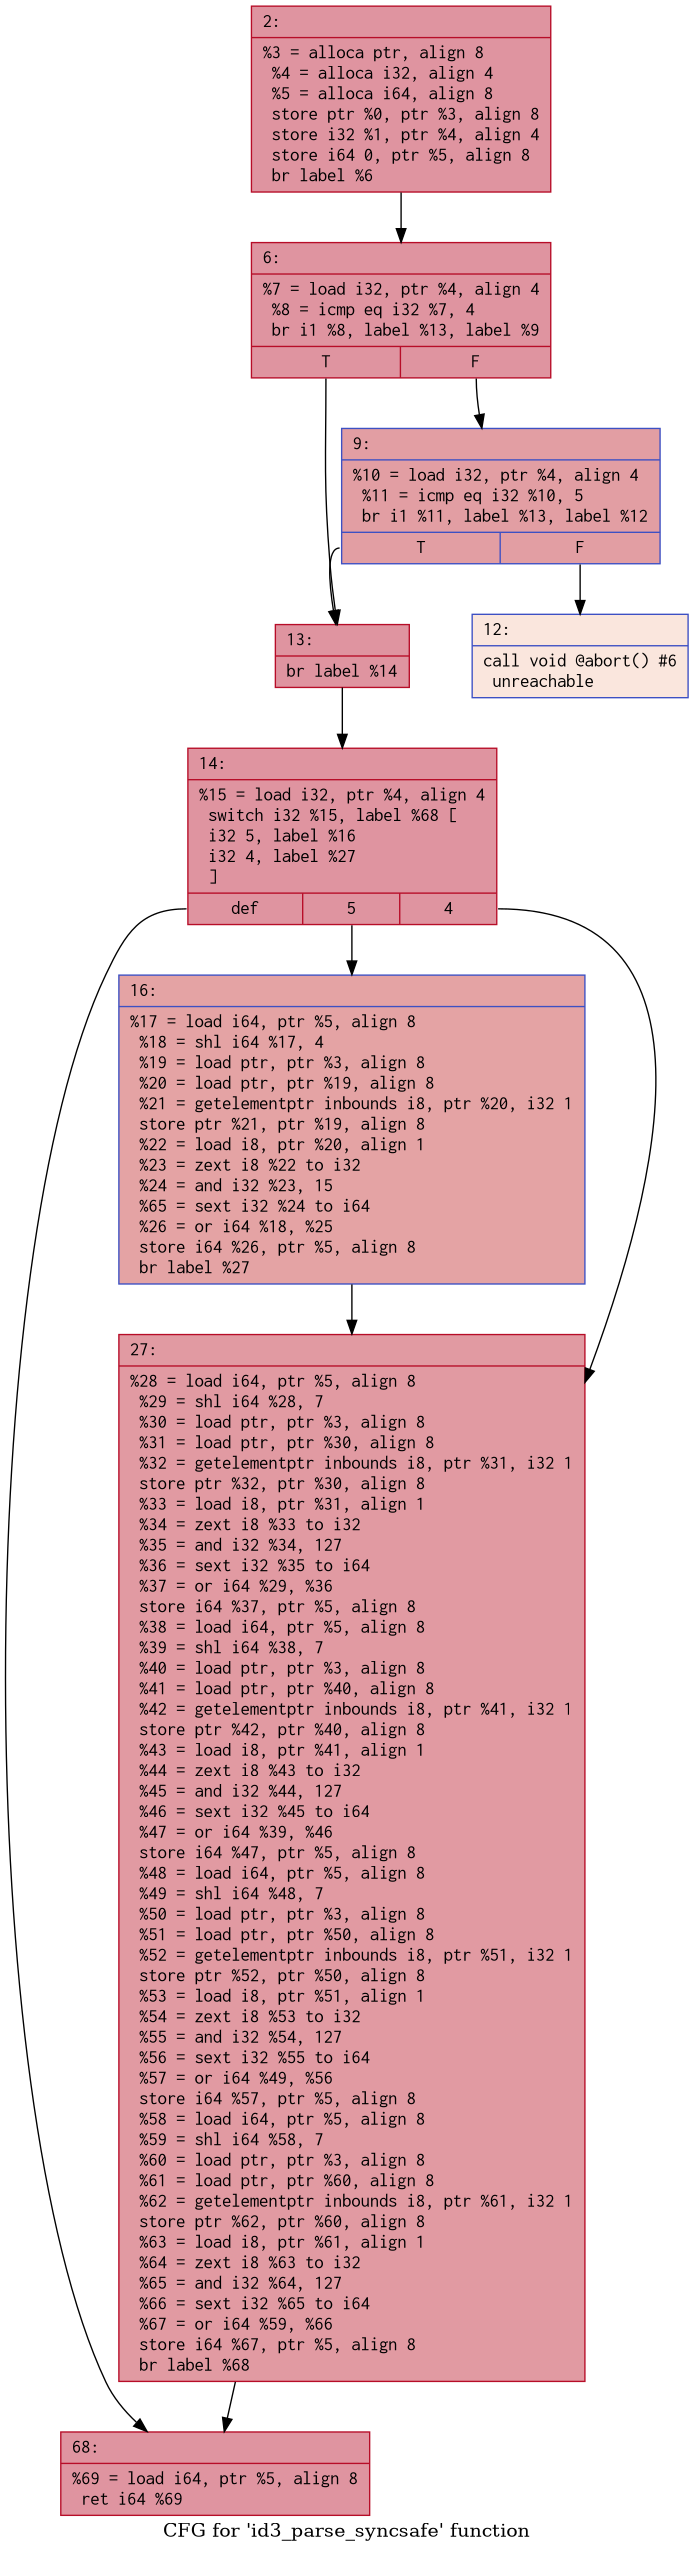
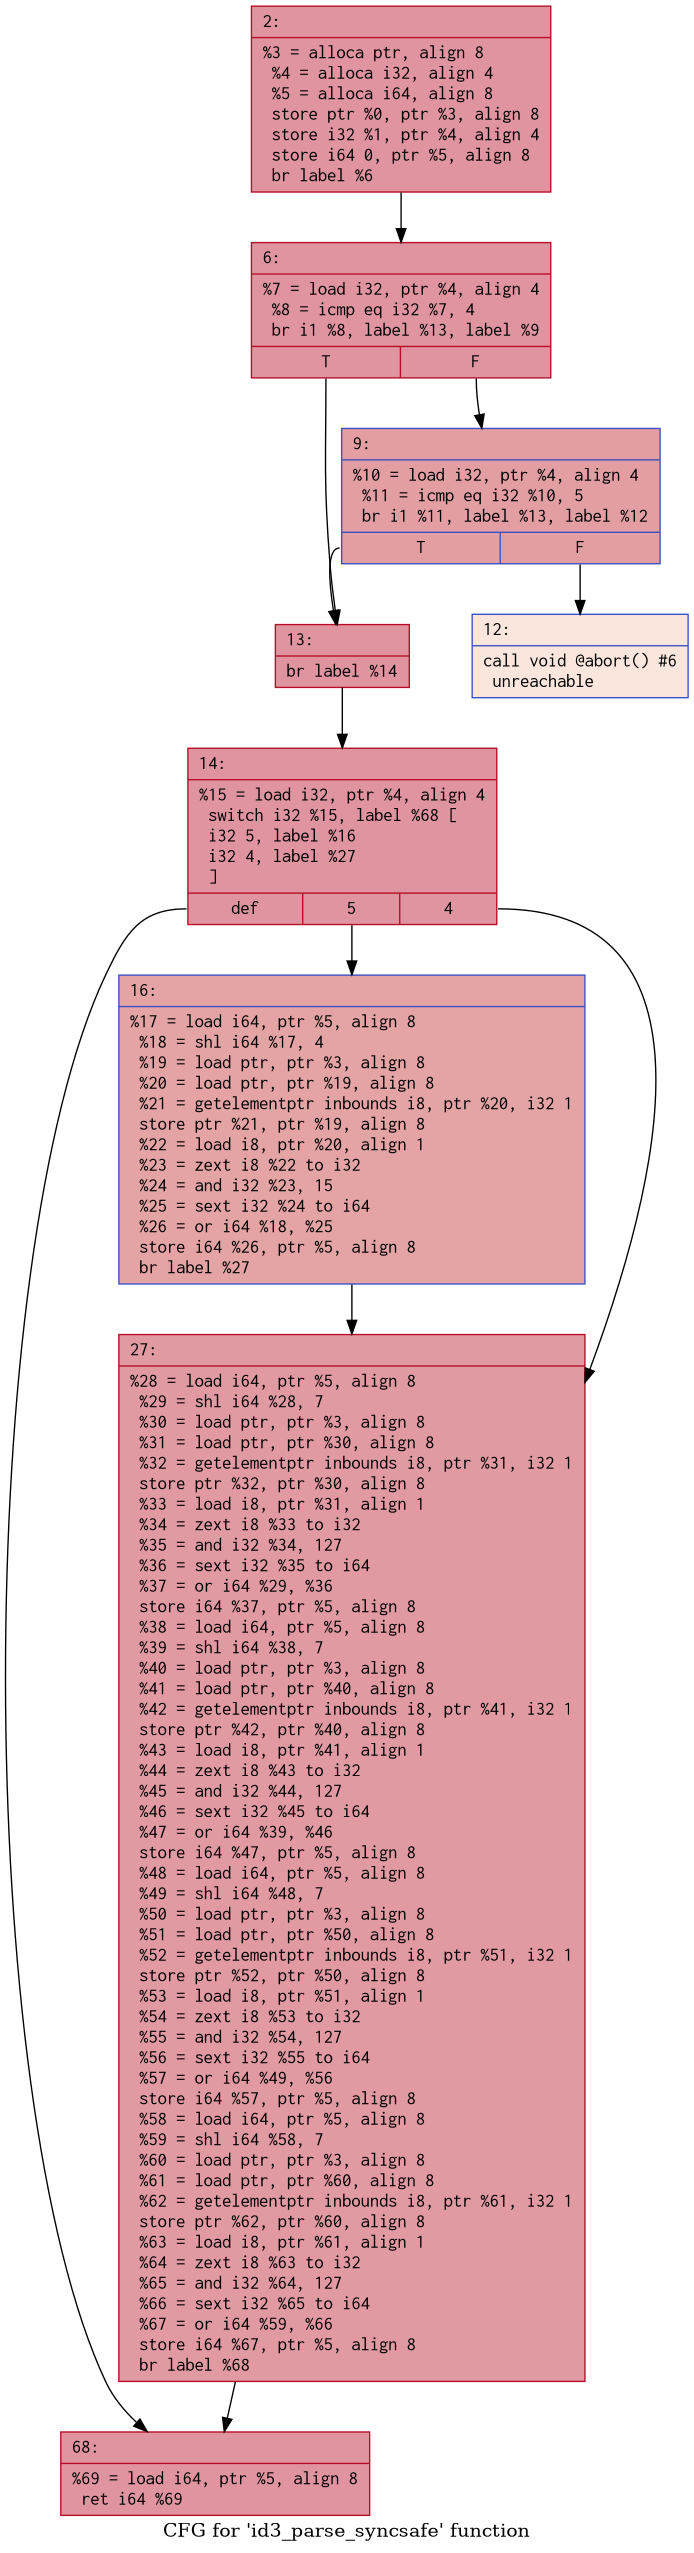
node "16:": text "%65 = sext i32 %24 to i64" -> "%25 = sext i32 %24 to i64"
